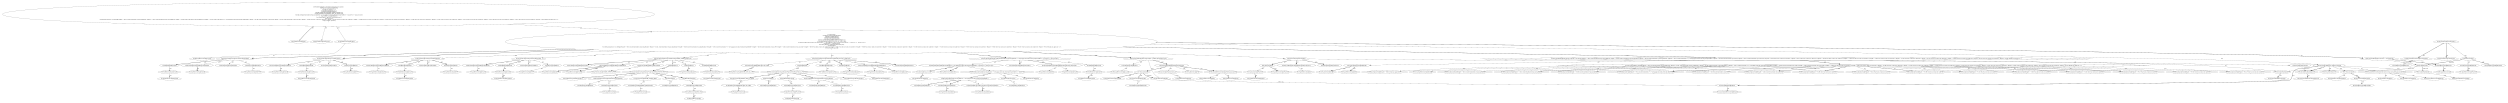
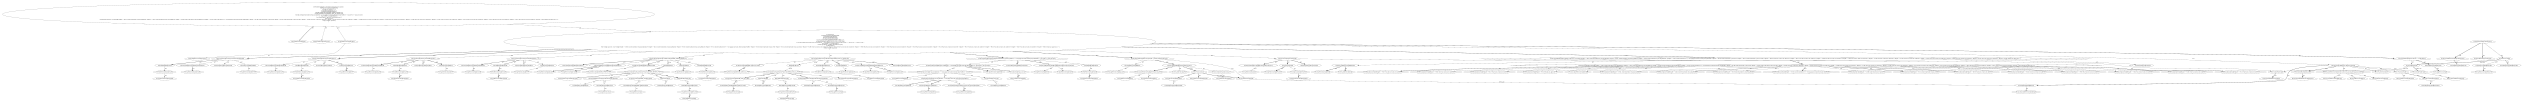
edge "16:CtVirtualElement@expected" -> "36:CtVariableReadImpl@expected": removed, label "Define-Use"
